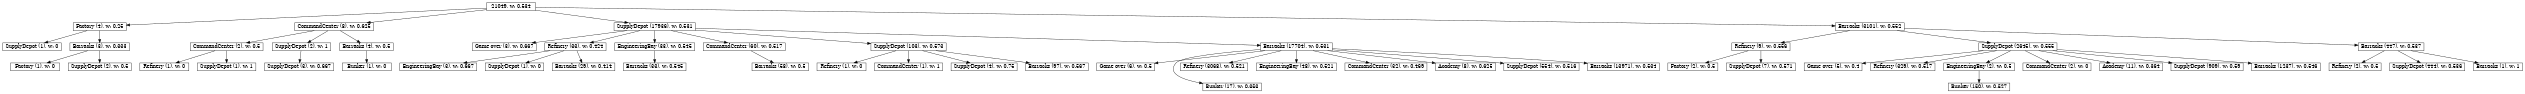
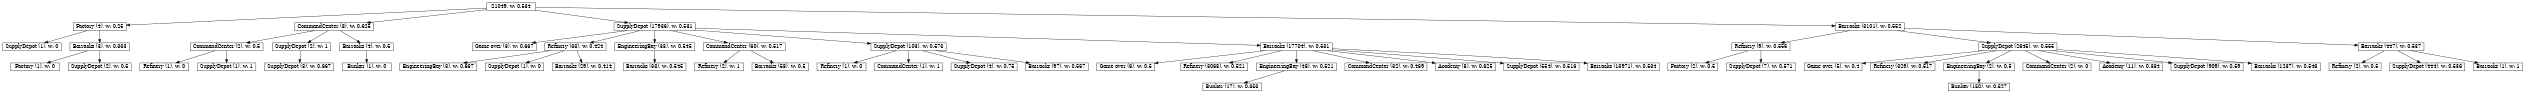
edge "Barracks (17704), w: 0.531" -> "Bunker (17), w: 0.353": now "EngineeringBay (48), w: 0.521" -> "Bunker (17), w: 0.353"
node "Refinery (2), w: 1": added
